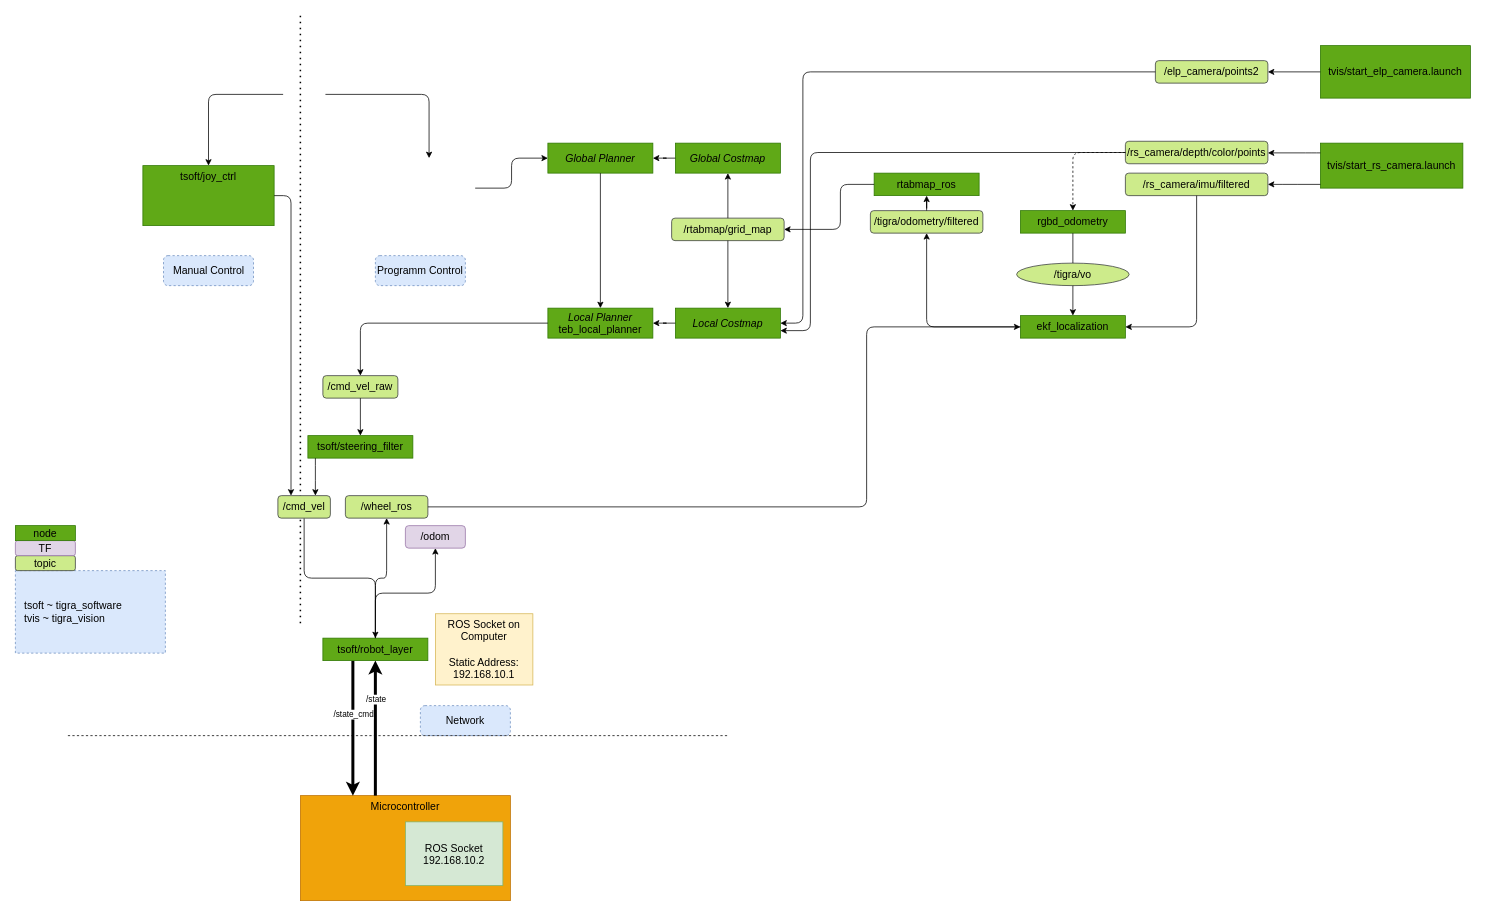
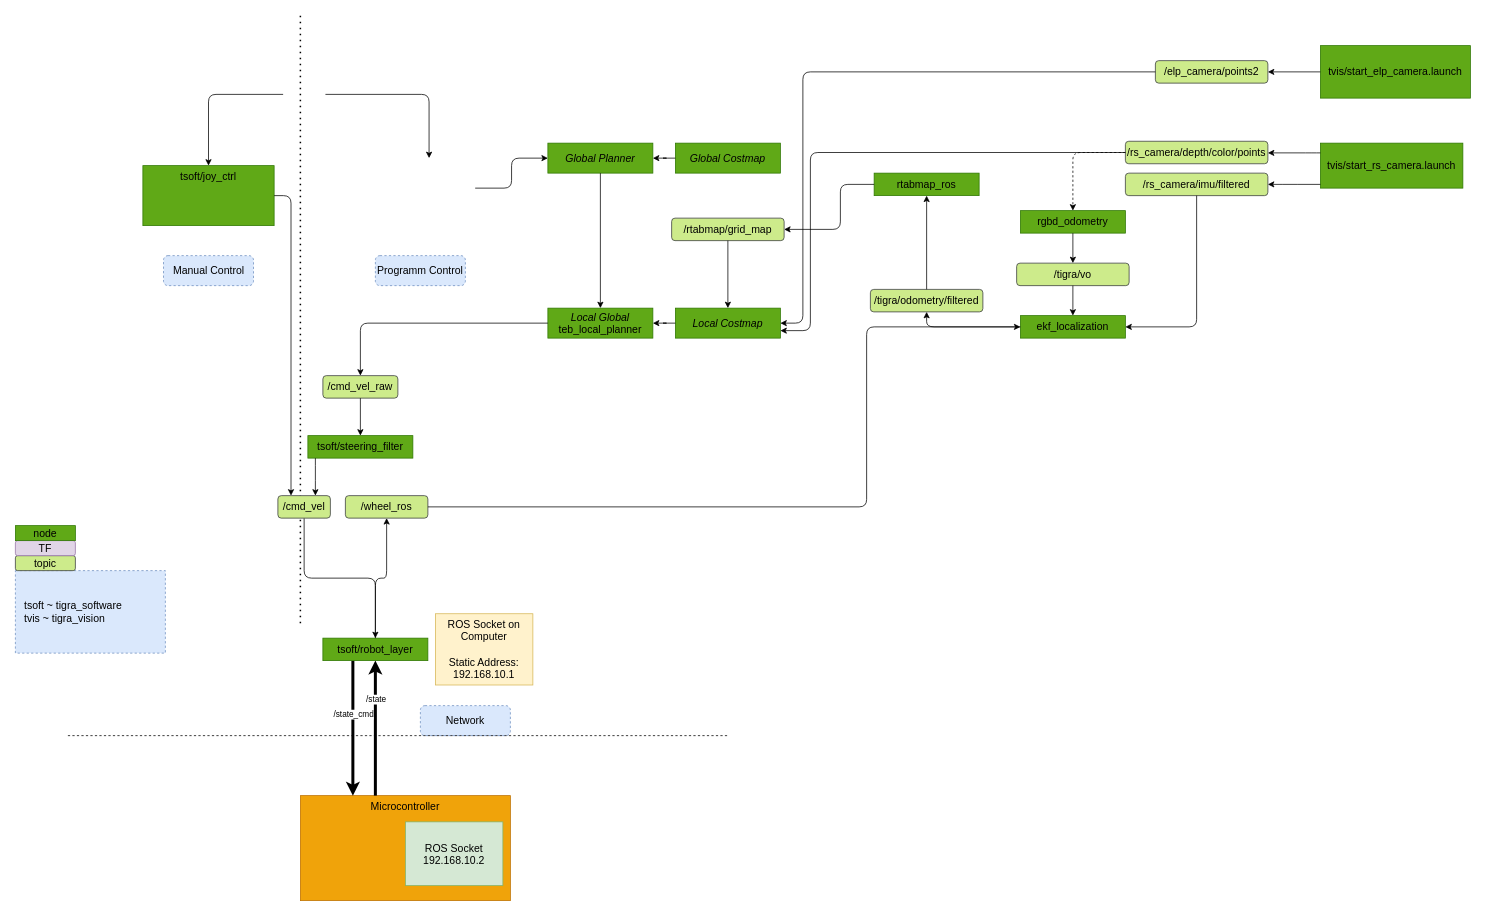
edge "/rtabmap/grid_map" -> "Global Costmap": removed
node "/tigra/odometry/filtered": moved (927, 222) -> (927, 300)
edge "rgbd_odometry" -- "/tigra/vo": arrowhead none -> classic
node "/tigra/vo": shape ellipse -> rounded rectangle
node "Local Planner teb_local_planner": label "Local Planner teb_local_planner" -> "Local Global teb_local_planner"
node "/odom": removed
edge "tsoft/robot_layer" -> "/odom": removed
